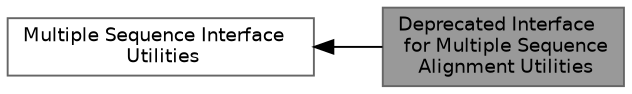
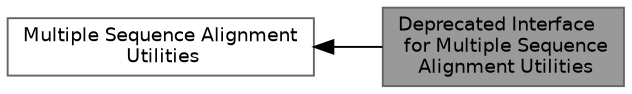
node "Multiple Sequence Interface Utilities": label "Multiple Sequence Interface Utilities" -> "Multiple Sequence Alignment Utilities"
